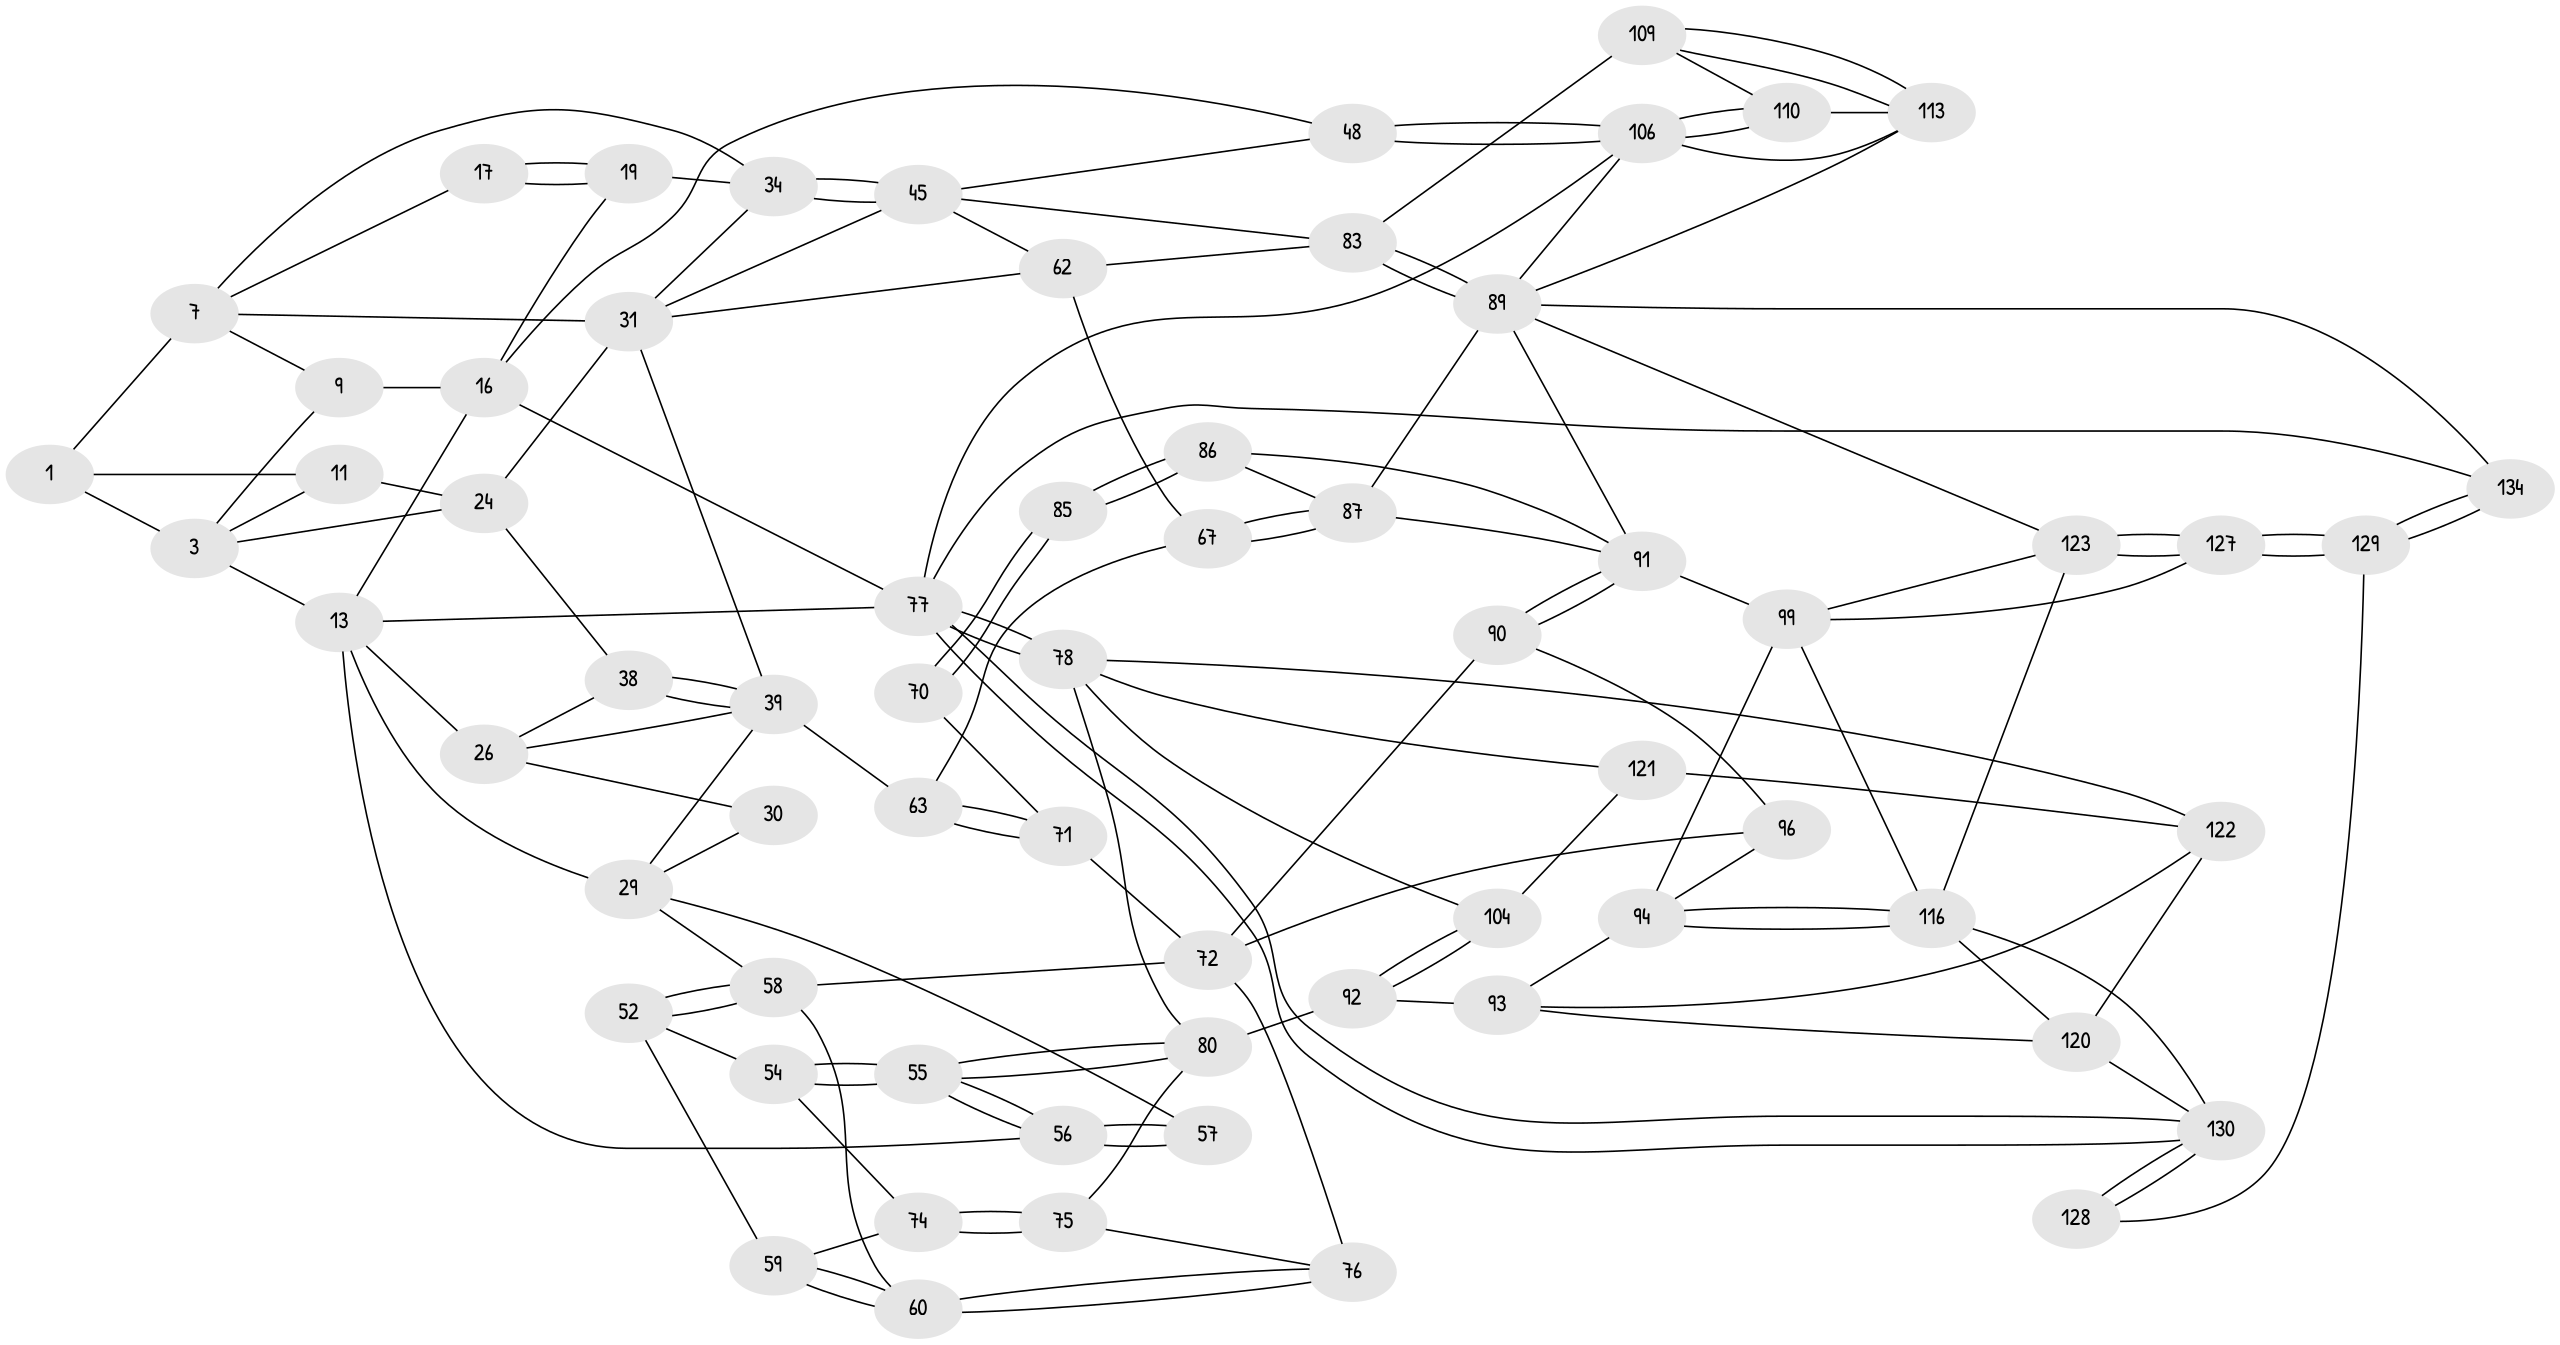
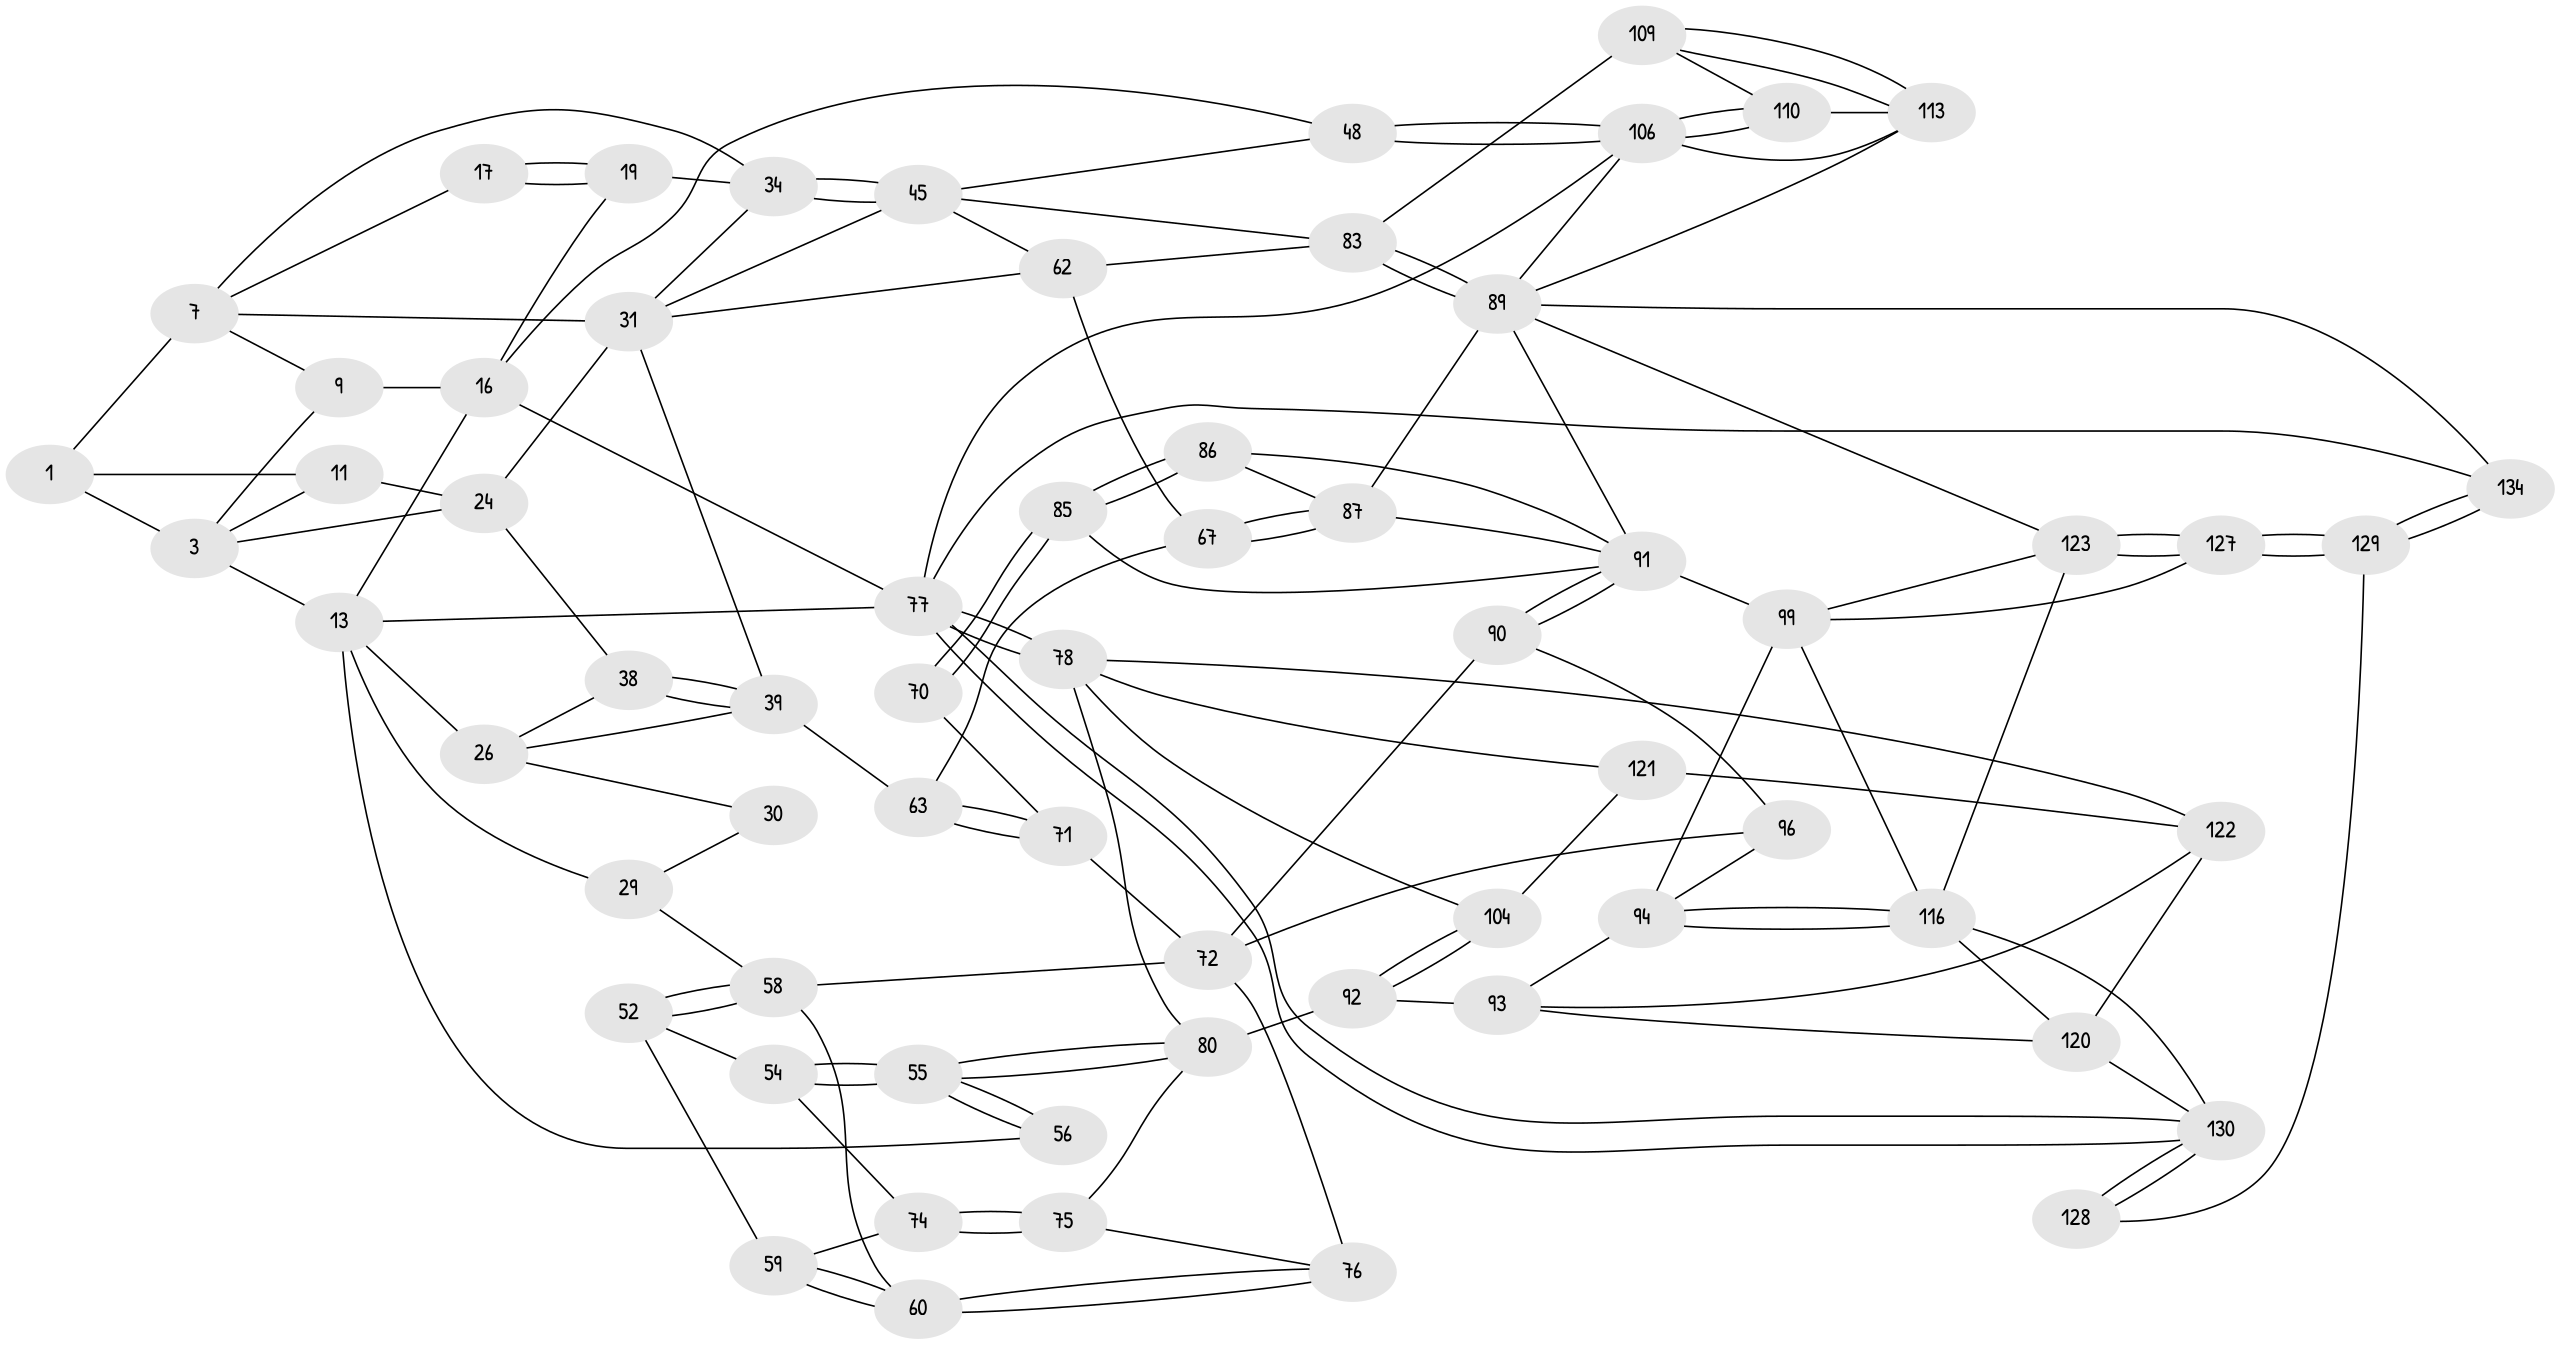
edge "85" -- "91": added
edge "39" -- "29": removed
node "57": removed
